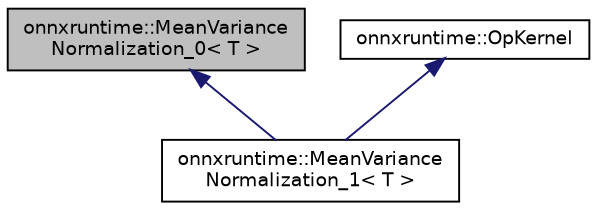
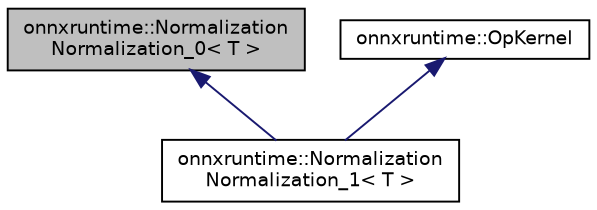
node "onnxruntime::MeanVariance Normalization_0< T >": label "onnxruntime::MeanVariance Normalization_0< T >" -> "onnxruntime::Normalization Normalization_0< T >"
node "onnxruntime::MeanVariance Normalization_1< T >": label "onnxruntime::MeanVariance Normalization_1< T >" -> "onnxruntime::Normalization Normalization_1< T >"
